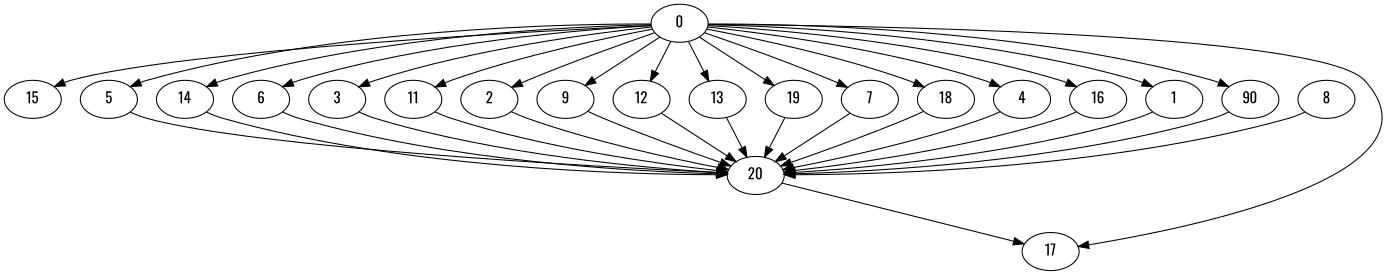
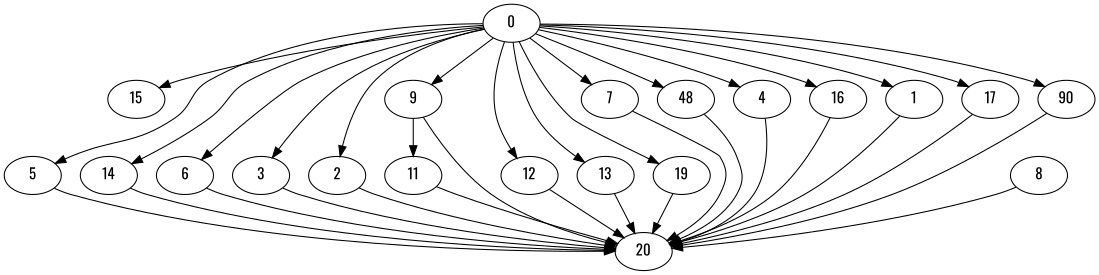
edge "0" -> "11": now "9" -> "11"
node "18": label "18" -> "48"
edge "20" -> "17": reversed
